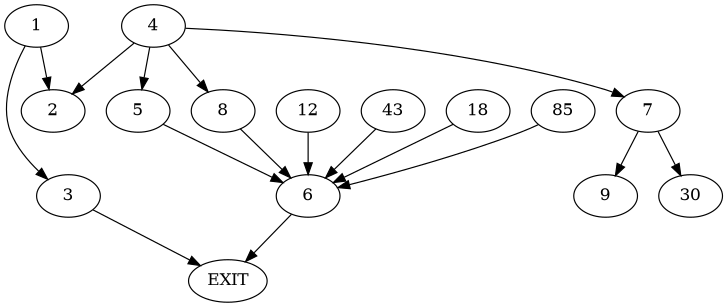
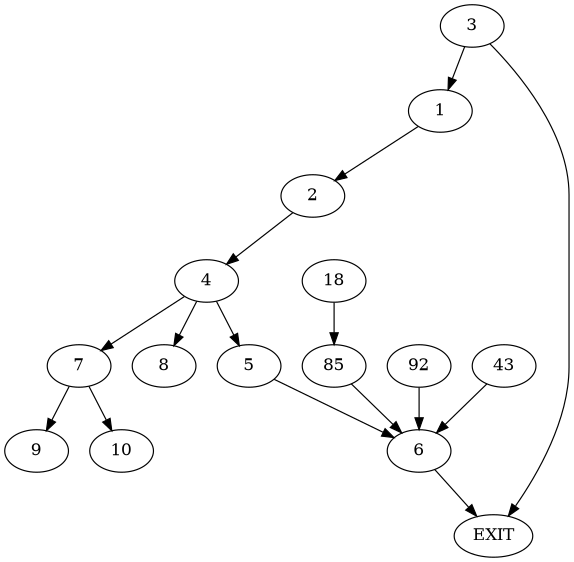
edge "4" -> "2": reversed
node "12": label "12" -> "92"
edge "1" -> "3": reversed
edge "8" -> "6": removed
edge "18" -> "6": now "18" -> "85"
node "30": label "30" -> "10"
